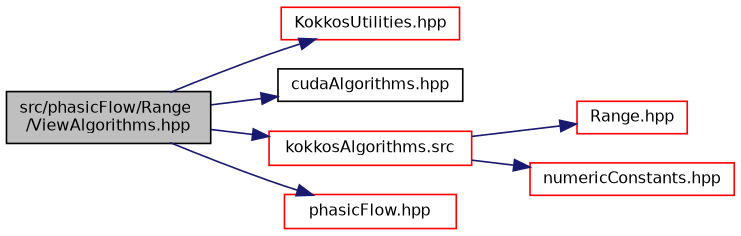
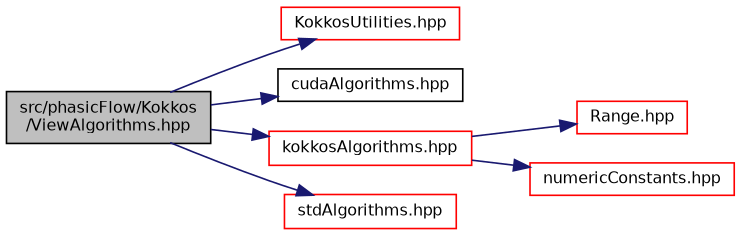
node "src/phasicFlow/Range /ViewAlgorithms.hpp": label "src/phasicFlow/Range /ViewAlgorithms.hpp" -> "src/phasicFlow/Kokkos /ViewAlgorithms.hpp"
node "kokkosAlgorithms.src": label "kokkosAlgorithms.src" -> "kokkosAlgorithms.hpp"
node "phasicFlow.hpp": label "phasicFlow.hpp" -> "stdAlgorithms.hpp"
